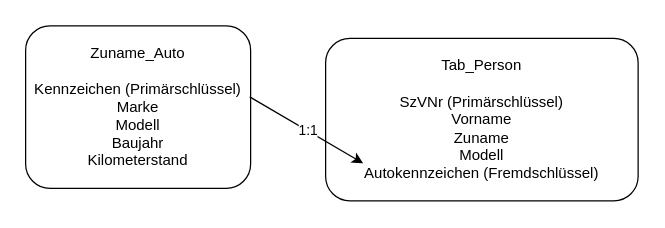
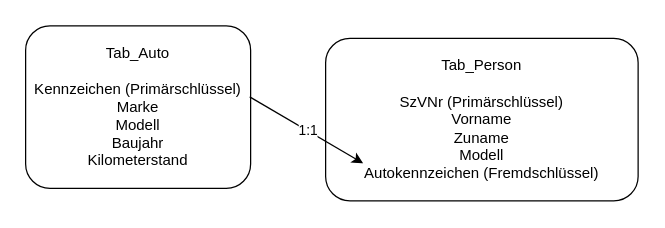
node "Zuname_Auto Kennzeichen (Primärschlüssel) Marke Modell Baujahr Kilometerstand": label "Zuname_Auto Kennzeichen (Primärschlüssel) Marke Modell Baujahr Kilometerstand" -> "Tab_Auto Kennzeichen (Primärschlüssel) Marke Modell Baujahr Kilometerstand"
